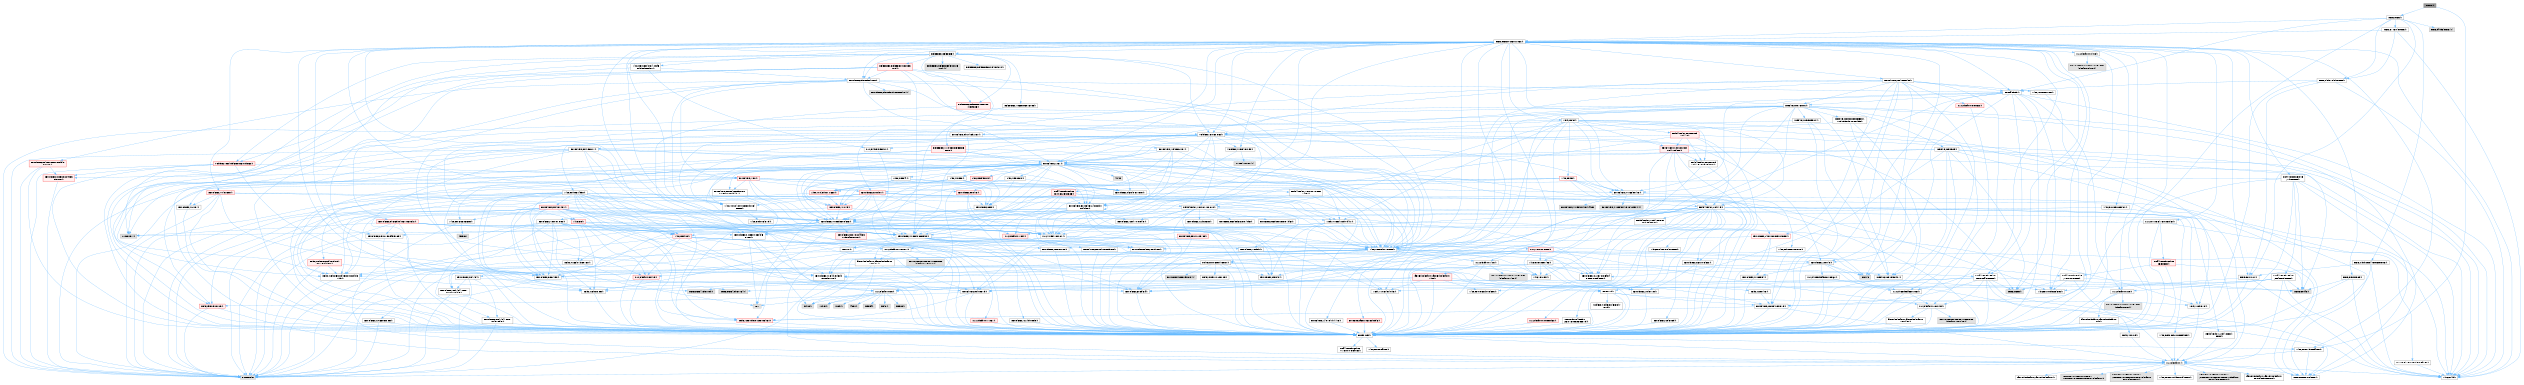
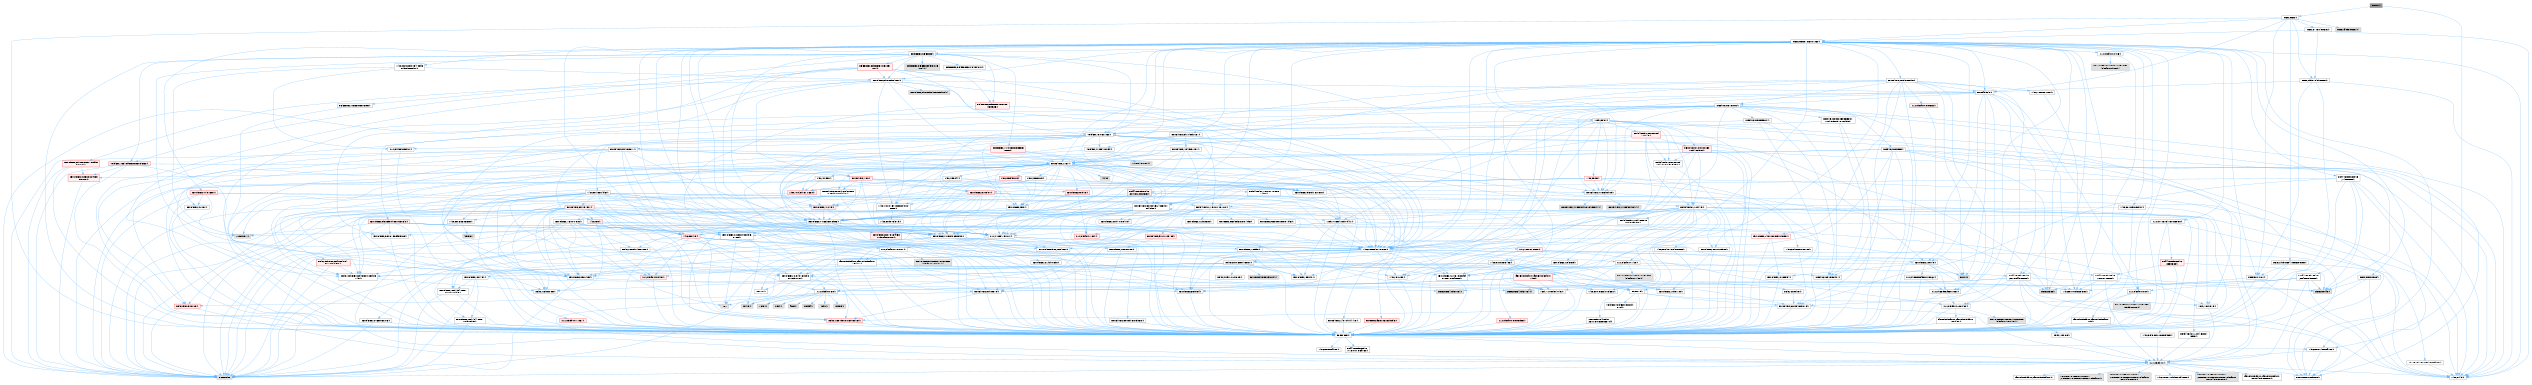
edge "CoreGlobals.h" -> "Misc/Build.h": removed
node "Containers/UnrealString.h.float": label "Containers/UnrealString.h.float" -> "Containers/UnrealString.h.inl"
edge "HAL/PlatformMath.h" -> "IsEnum.h": now "Templates/IsValidVariadic FunctionArg.h" -> "IsEnum.h"
